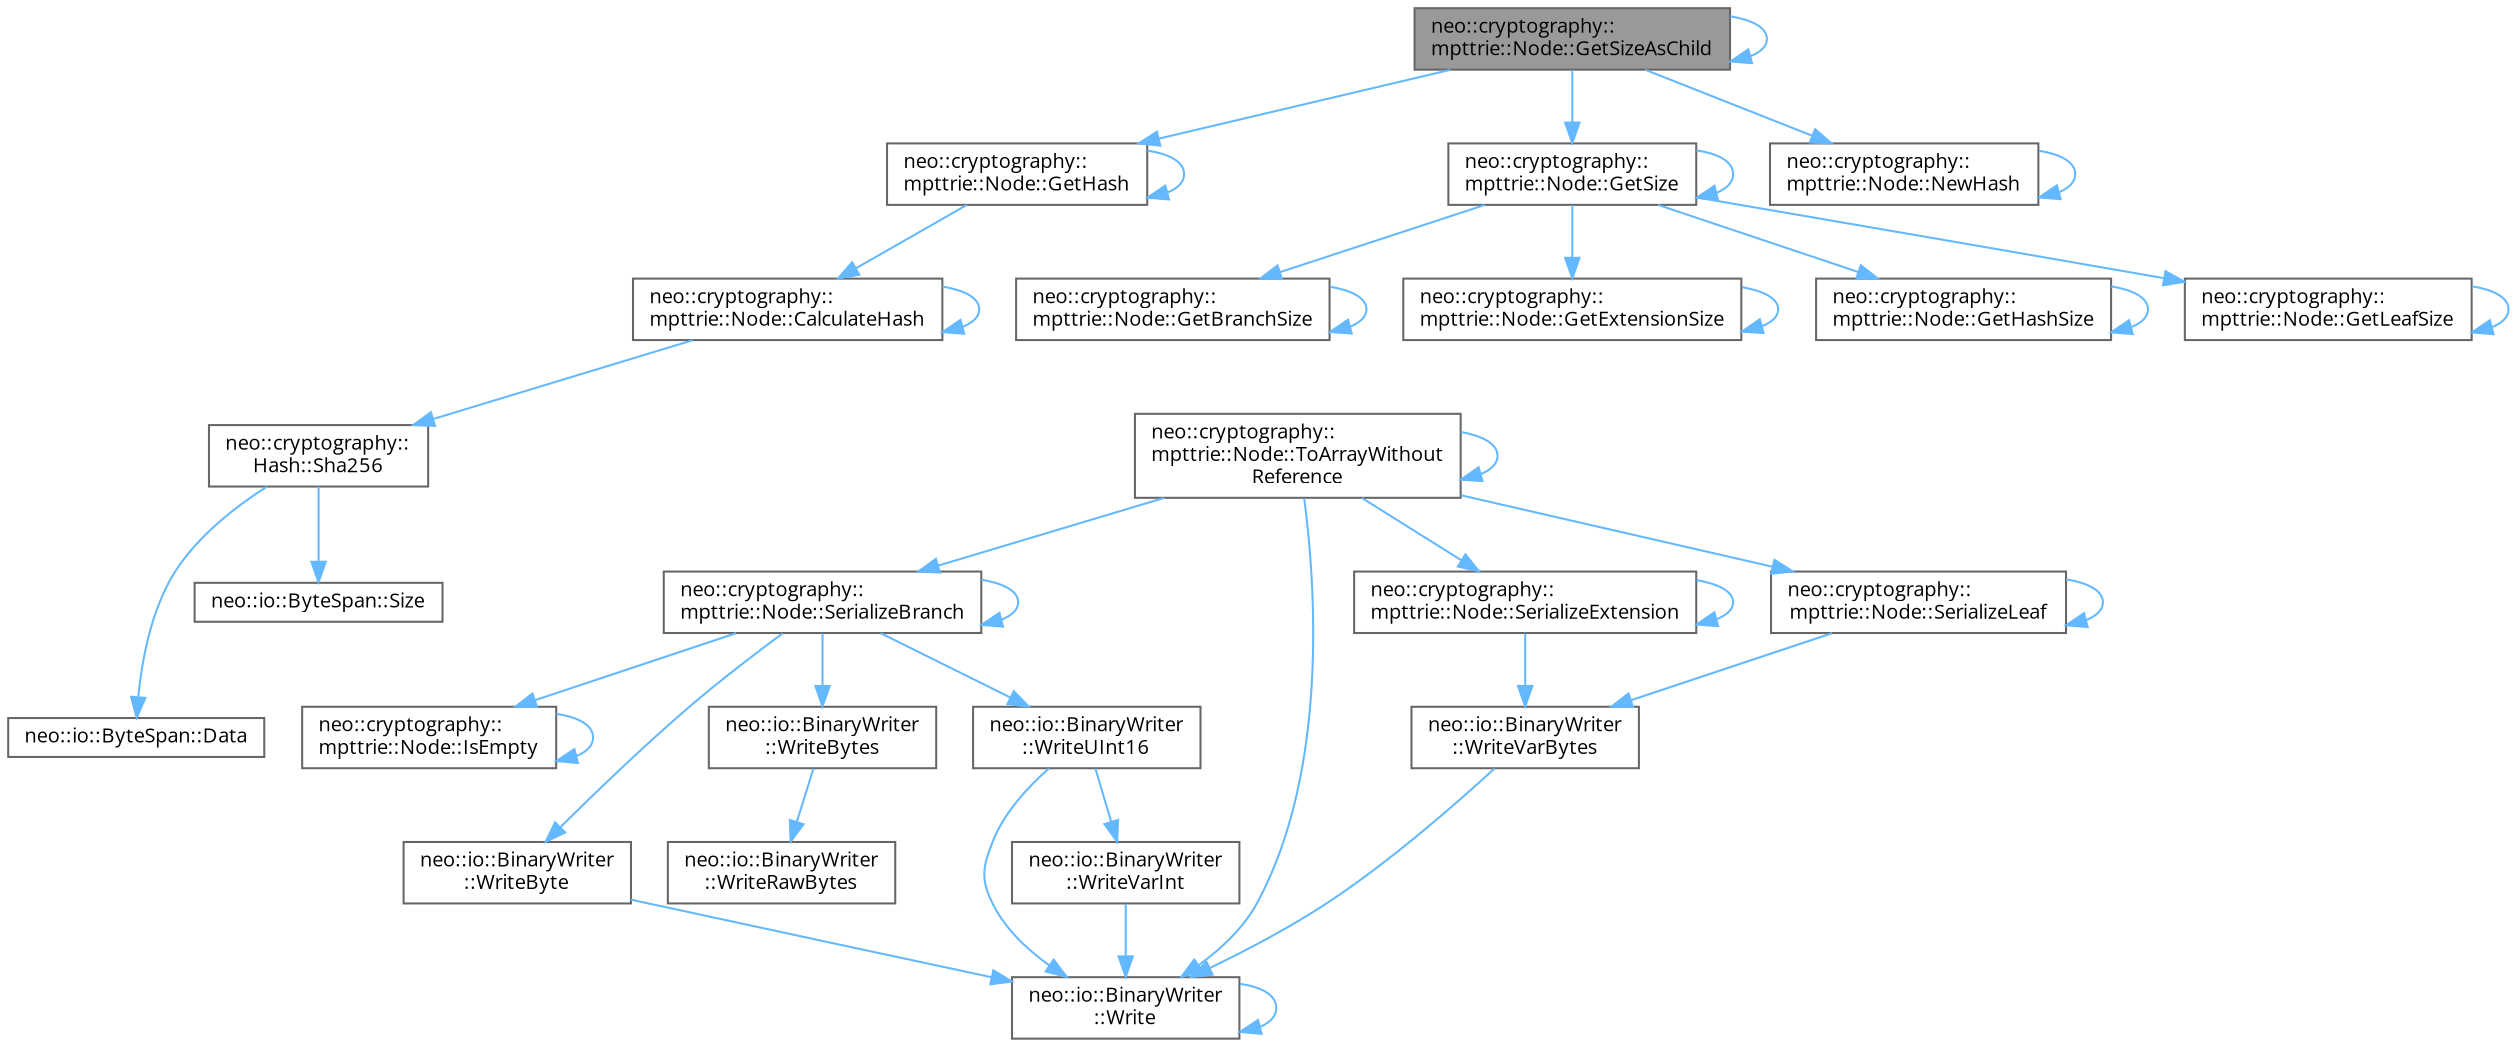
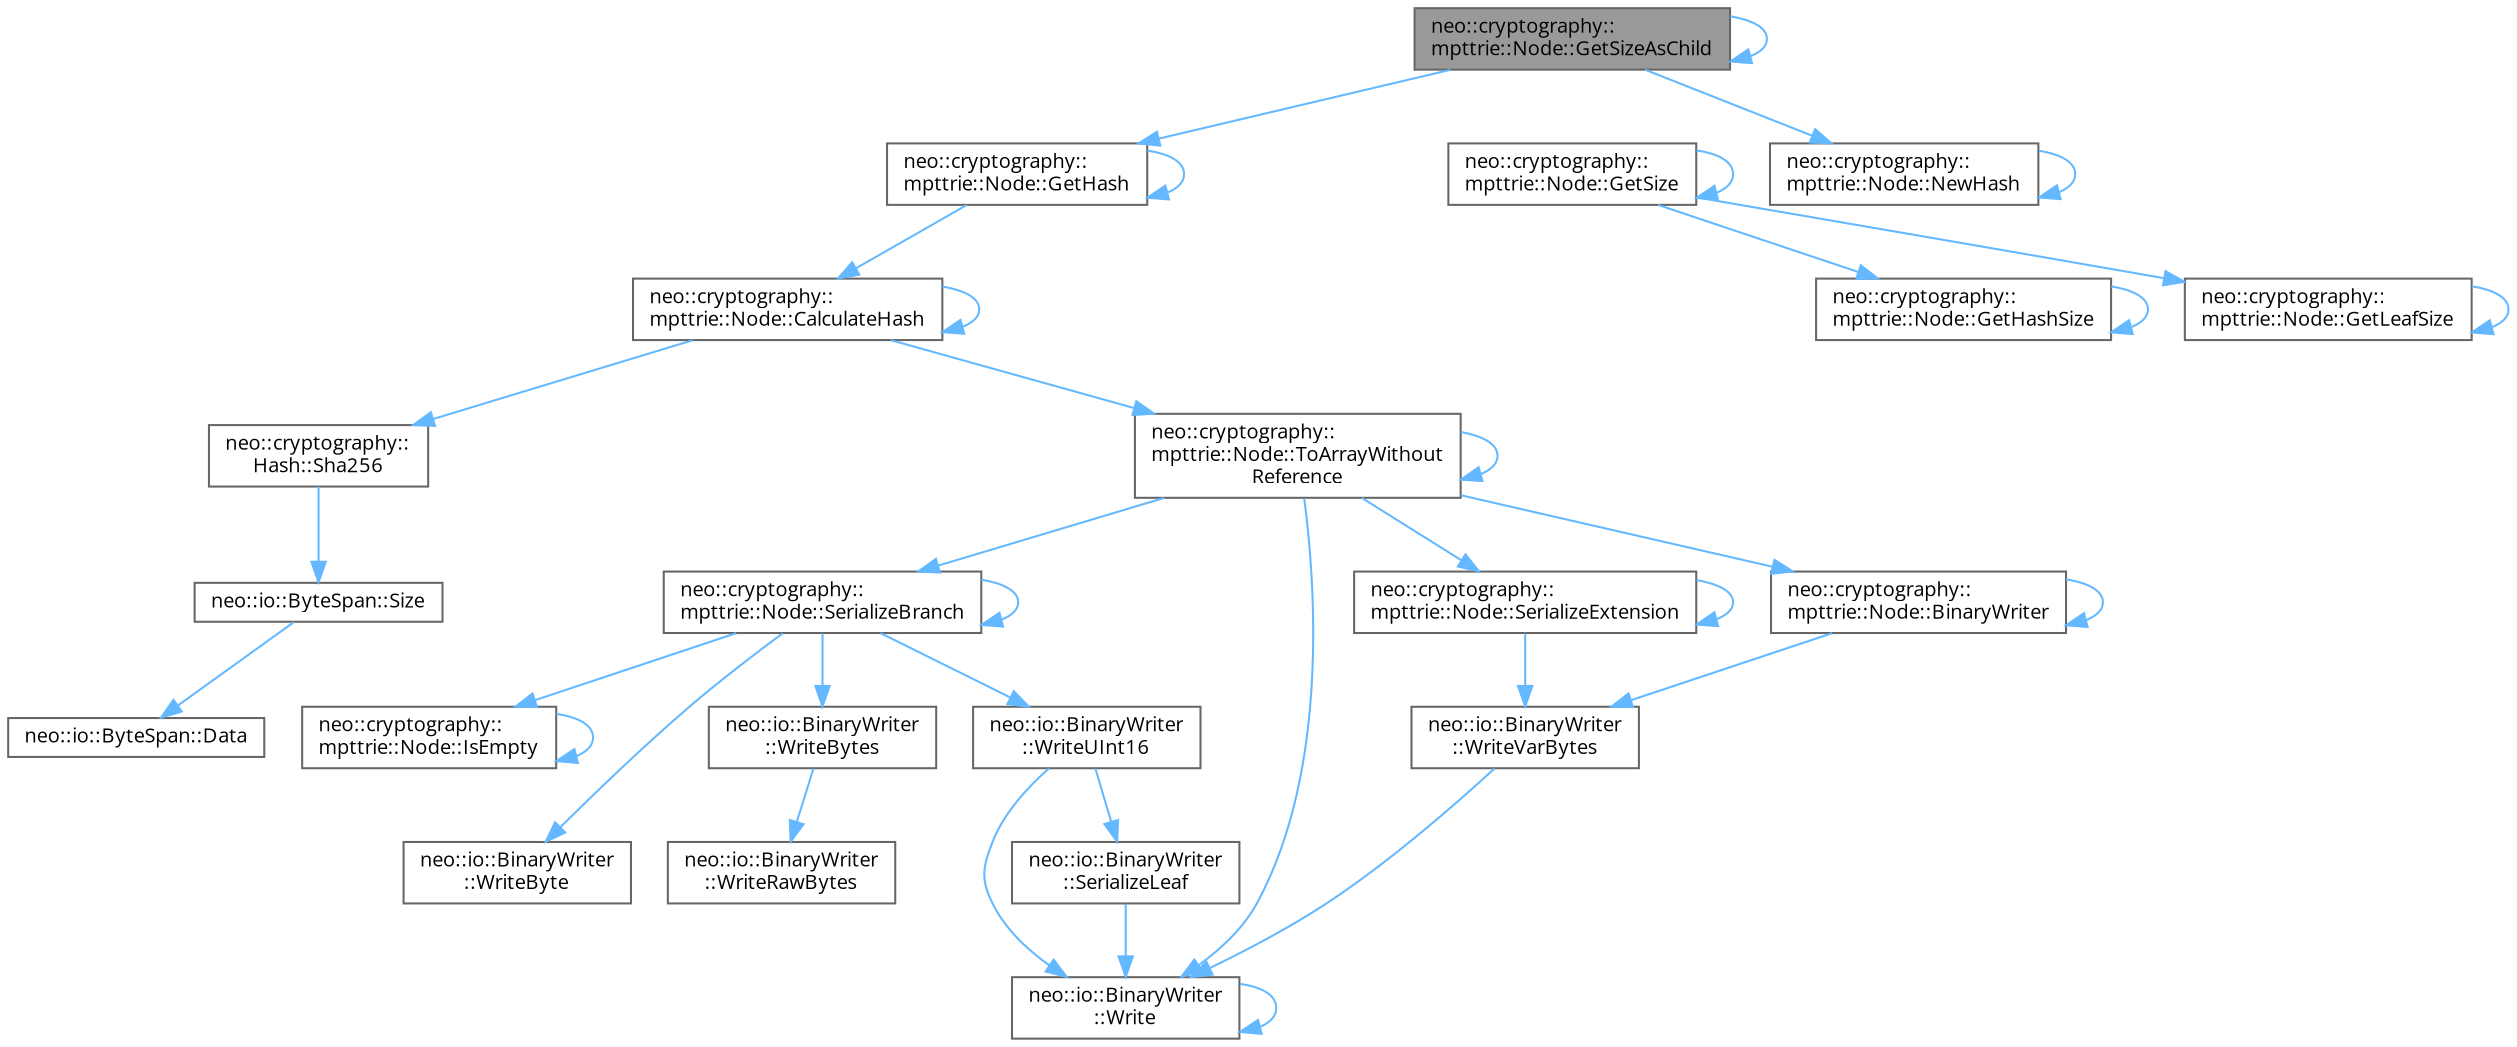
edge "neo::cryptography:: mpttrie::Node::GetSizeAsChild" -> "neo::cryptography:: mpttrie::Node::GetSize": removed
node "neo::cryptography:: mpttrie::Node::GetBranchSize": removed
node "neo::cryptography:: mpttrie::Node::GetExtensionSize": removed
edge "neo::cryptography:: mpttrie::Node::CalculateHash" -> "neo::cryptography:: mpttrie::Node::ToArrayWithout Reference": added
edge "neo::cryptography:: Hash::Sha256" -> "neo::io::ByteSpan::Data": now "neo::io::ByteSpan::Size" -> "neo::io::ByteSpan::Data"
node "neo::cryptography:: mpttrie::Node::SerializeLeaf": label "neo::cryptography:: mpttrie::Node::SerializeLeaf" -> "neo::cryptography:: mpttrie::Node::BinaryWriter"
node "neo::io::BinaryWriter ::WriteVarInt": label "neo::io::BinaryWriter ::WriteVarInt" -> "neo::io::BinaryWriter ::SerializeLeaf"
edge "neo::io::BinaryWriter ::WriteByte" -> "neo::io::BinaryWriter ::Write": removed
